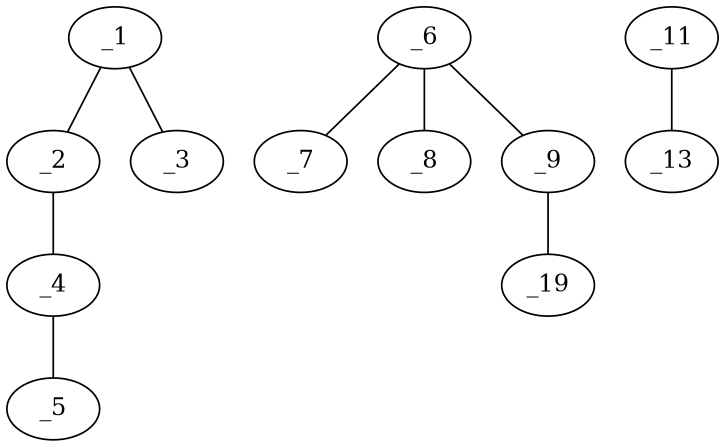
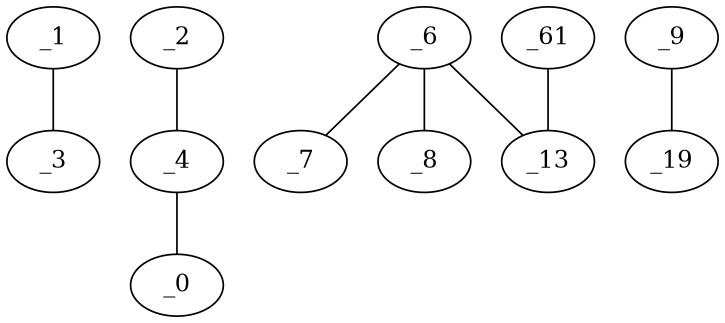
node "_11": label "_11" -> "_61"
edge "_6" -- "_9": now "_6" -- "_13"
edge "_1" -- "_2": removed
node "_5": label "_5" -> "_0"
